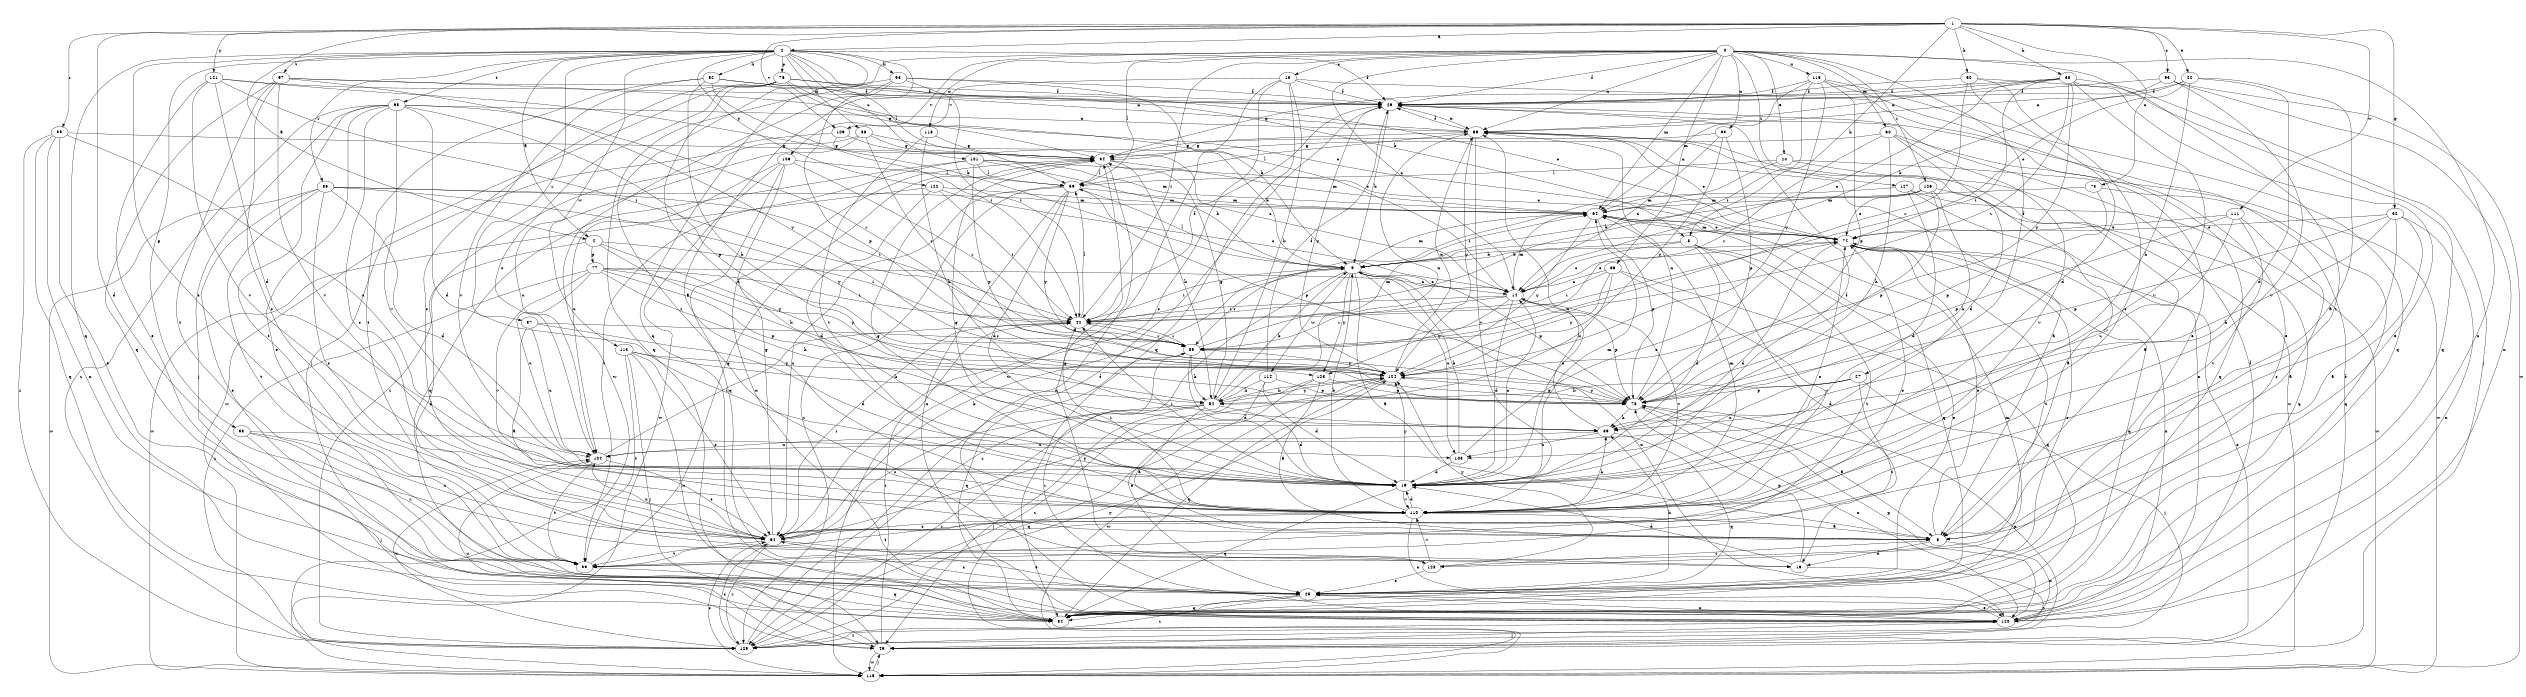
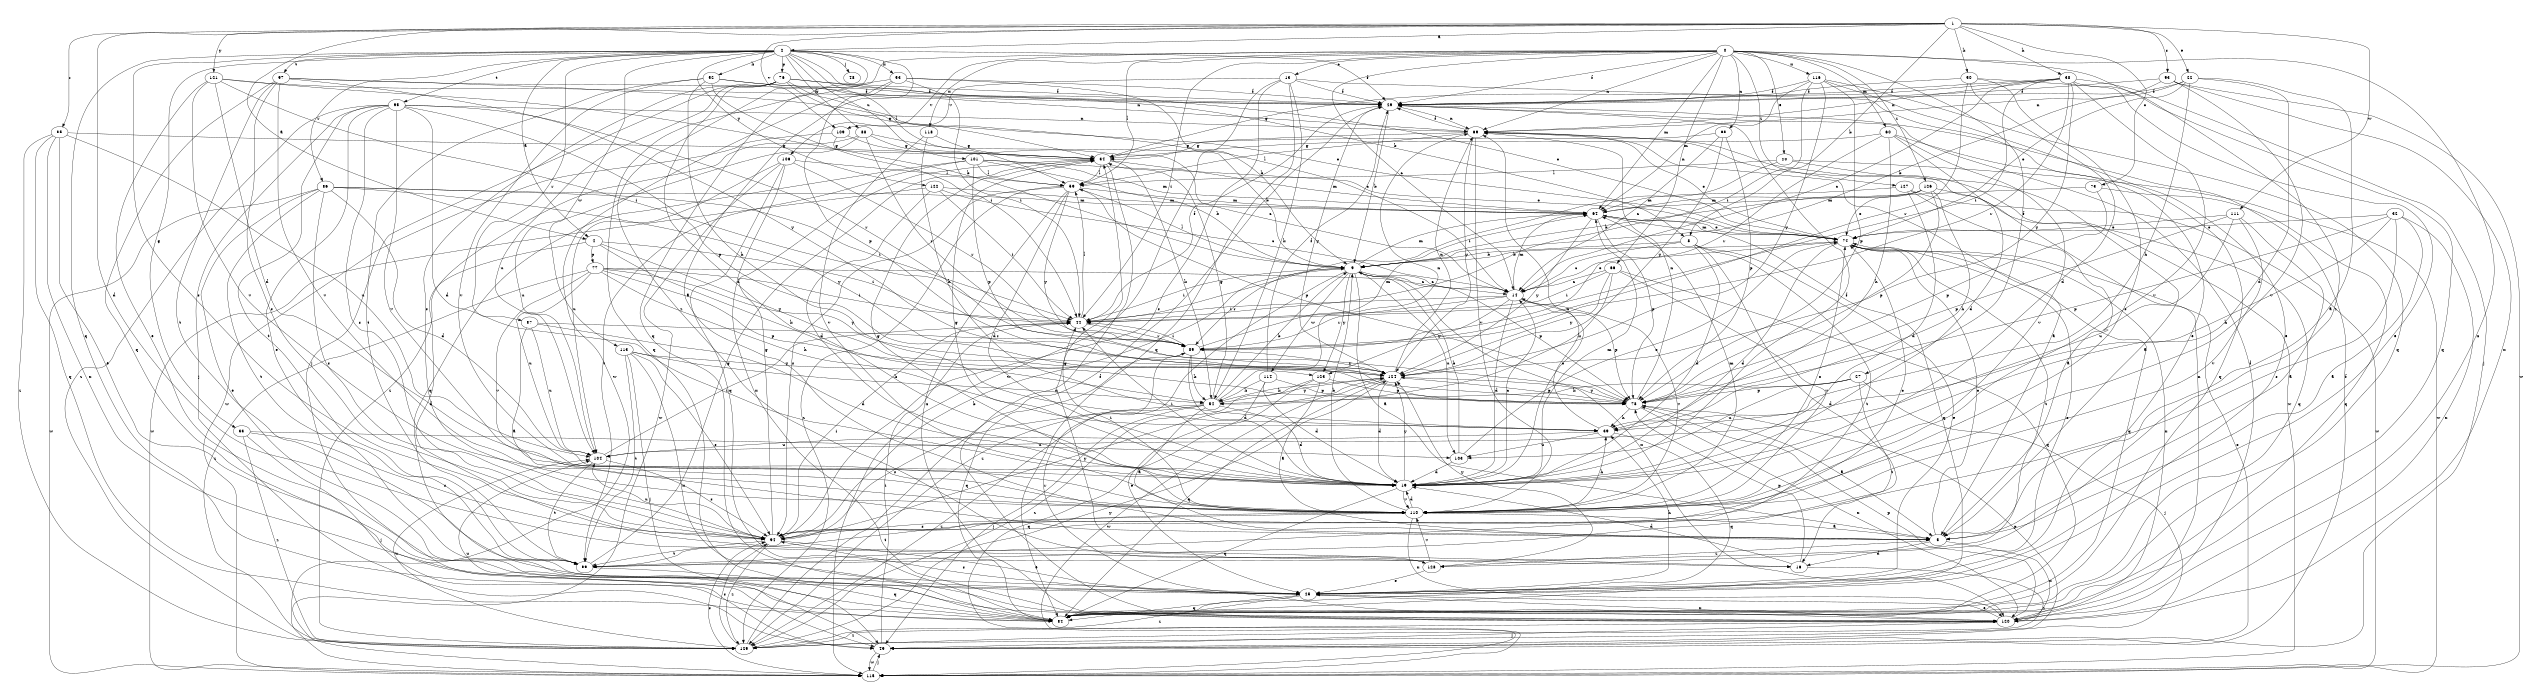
edge "1" -> "32": removed, label "g"
node "48": added
edge "124" -> "19": added, label "d"
edge "33" -> "99": now "33" -> "129"
edge "84" -> "64": removed, label "m"
